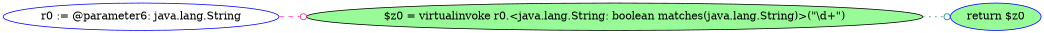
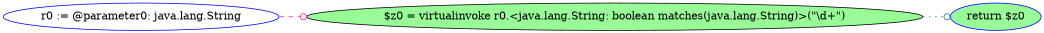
node "r0 := @parameter6: java.lang.String": label "r0 := @parameter6: java.lang.String" -> "r0 := @parameter0: java.lang.String"
